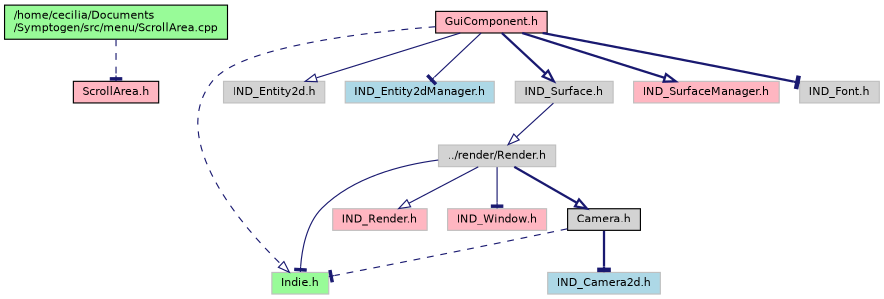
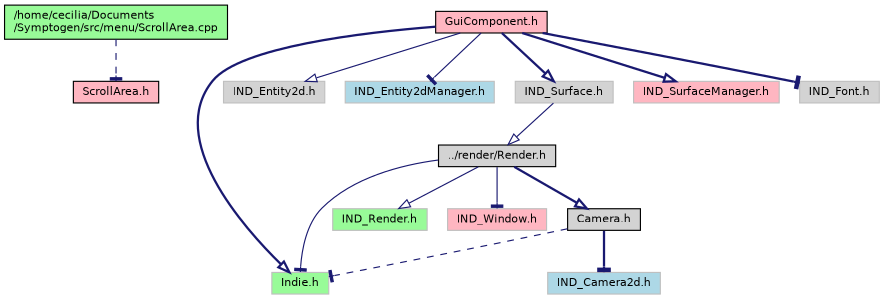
edge "GuiComponent.h" -> "Indie.h": style dashed -> bold
node "../render/Render.h": color grey75 -> black
node "IND_Render.h": fillcolor lightpink -> palegreen
